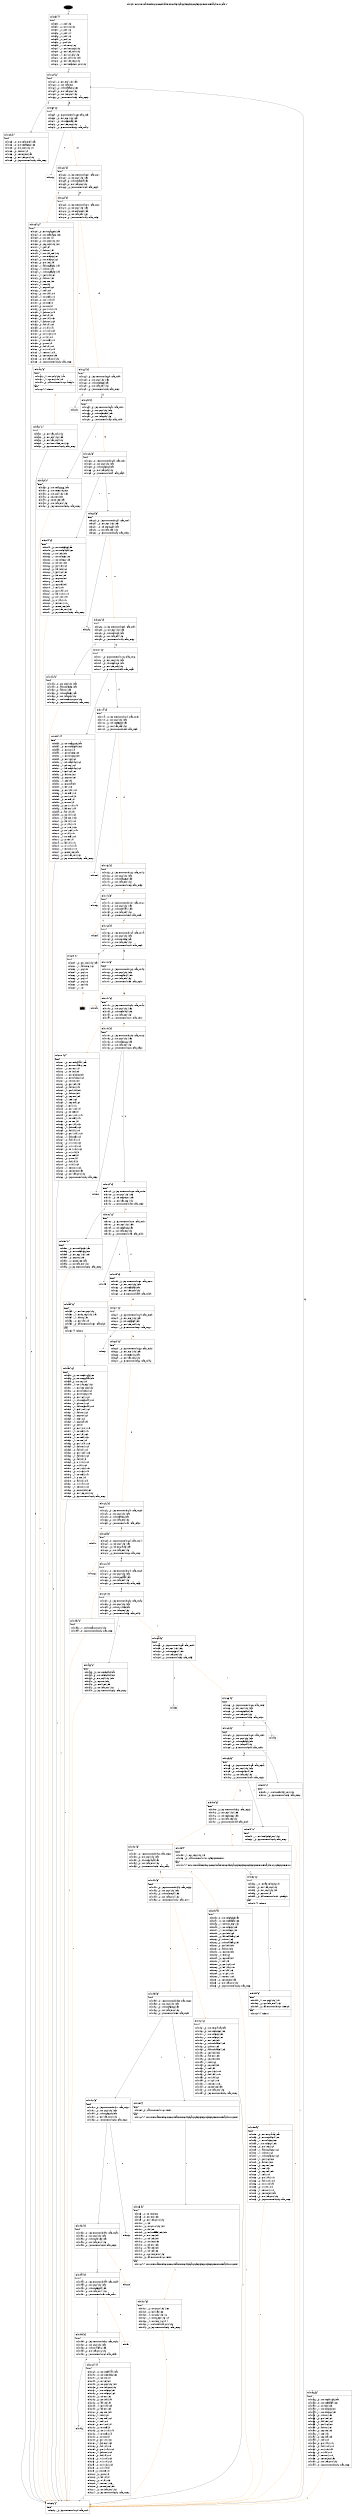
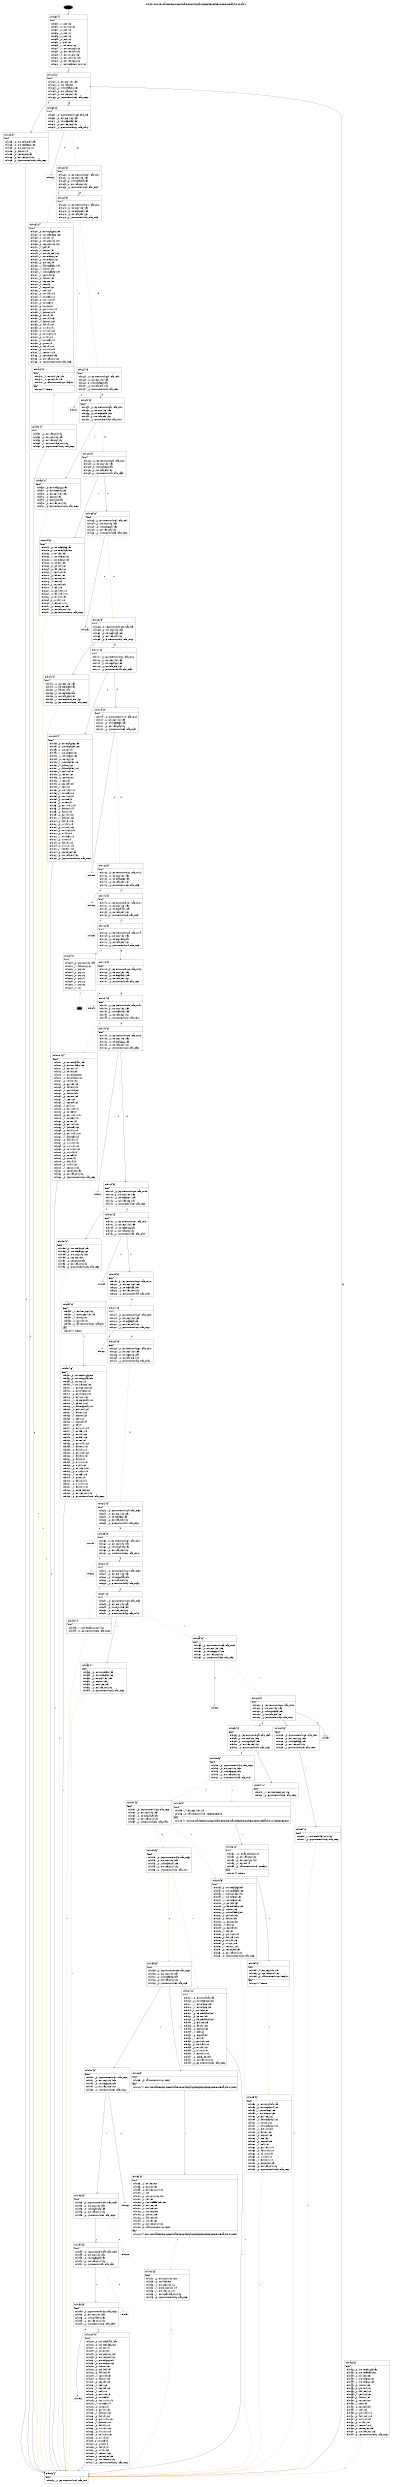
edge "0x4018dc [25]" -> "0x4018f5 [25]": now "0x4018c3 [25]" -> "0x4018f5 [25]"
